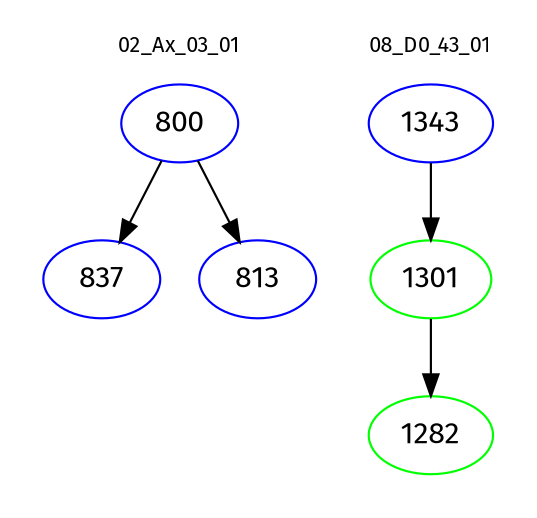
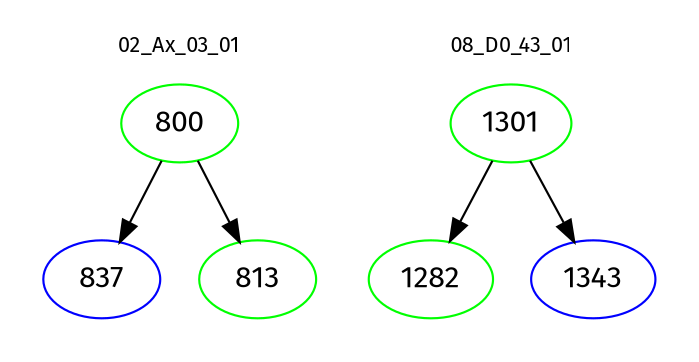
node "800": color blue -> green
edge "1343" -> "1301": reversed
node "813": color blue -> green
